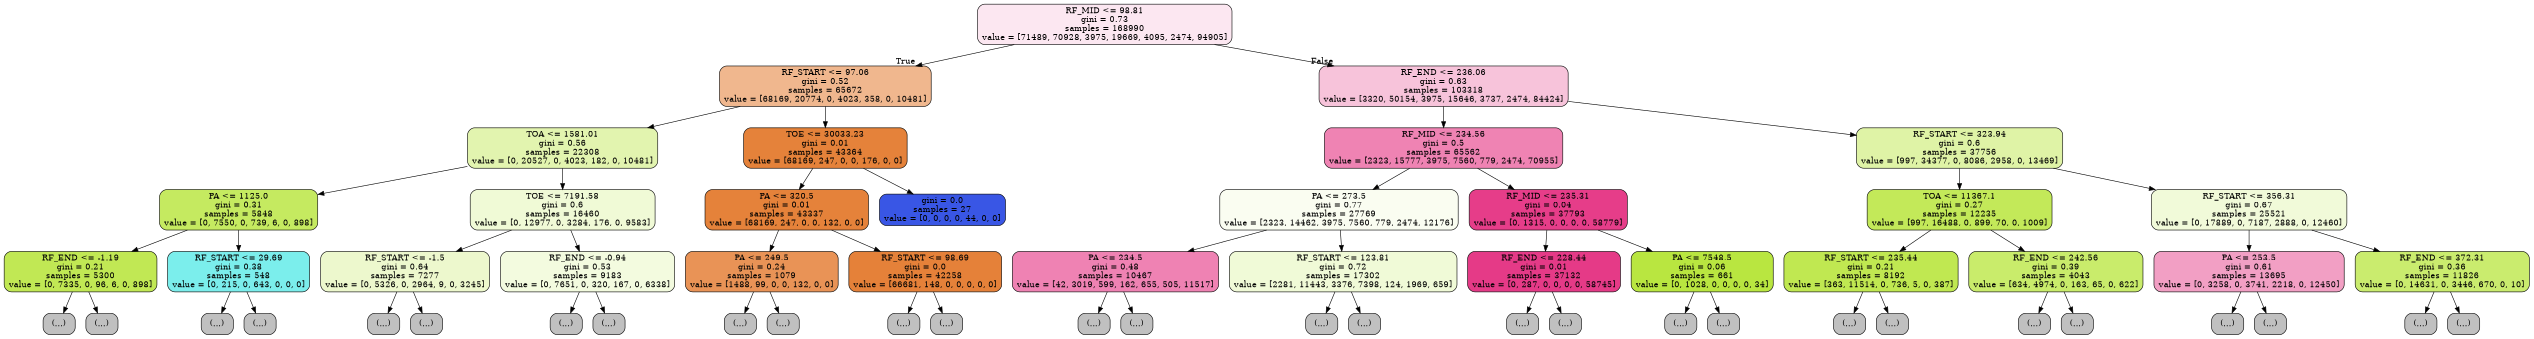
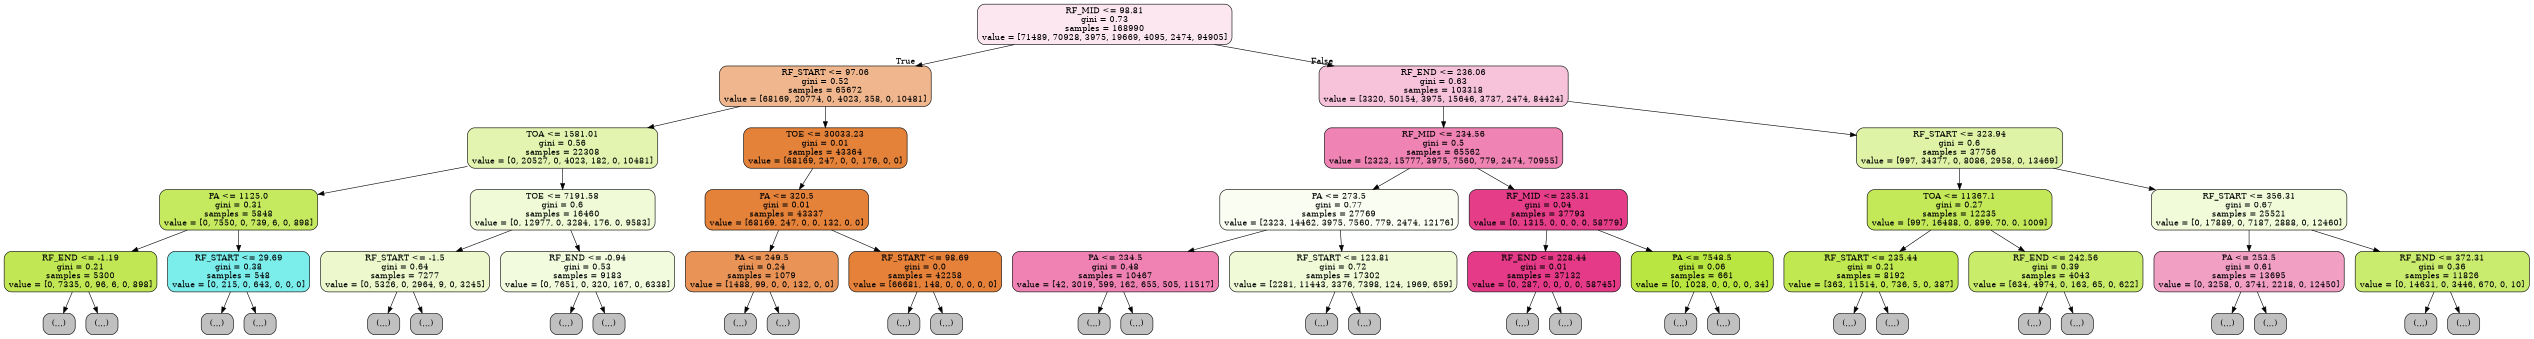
node "gini = 0.0 samples = 27 value = [0, 0, 0, 0, 44, 0, 0]": removed
